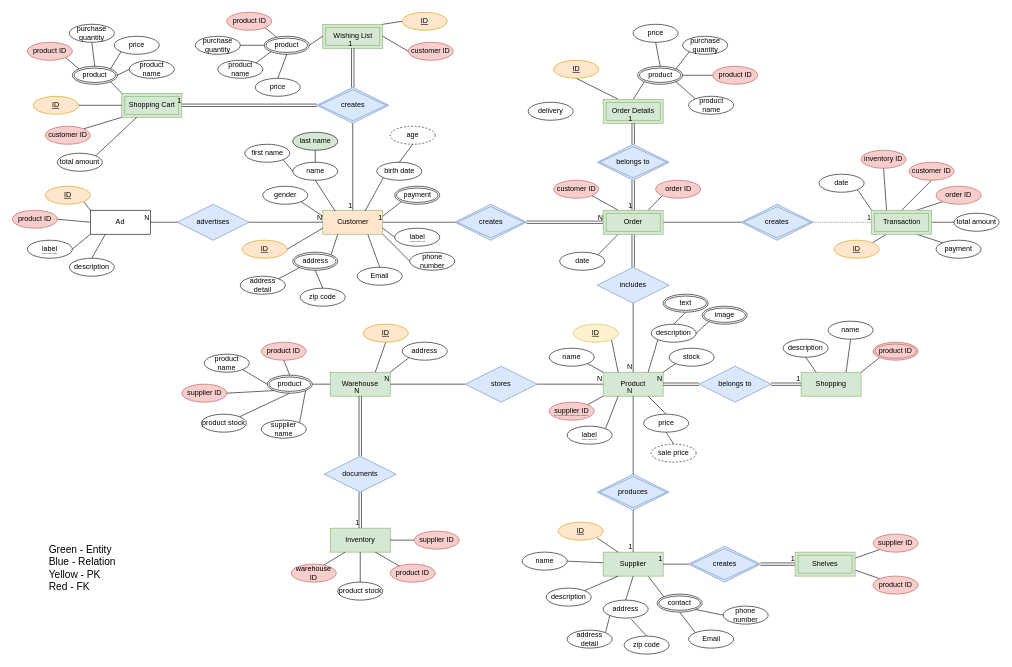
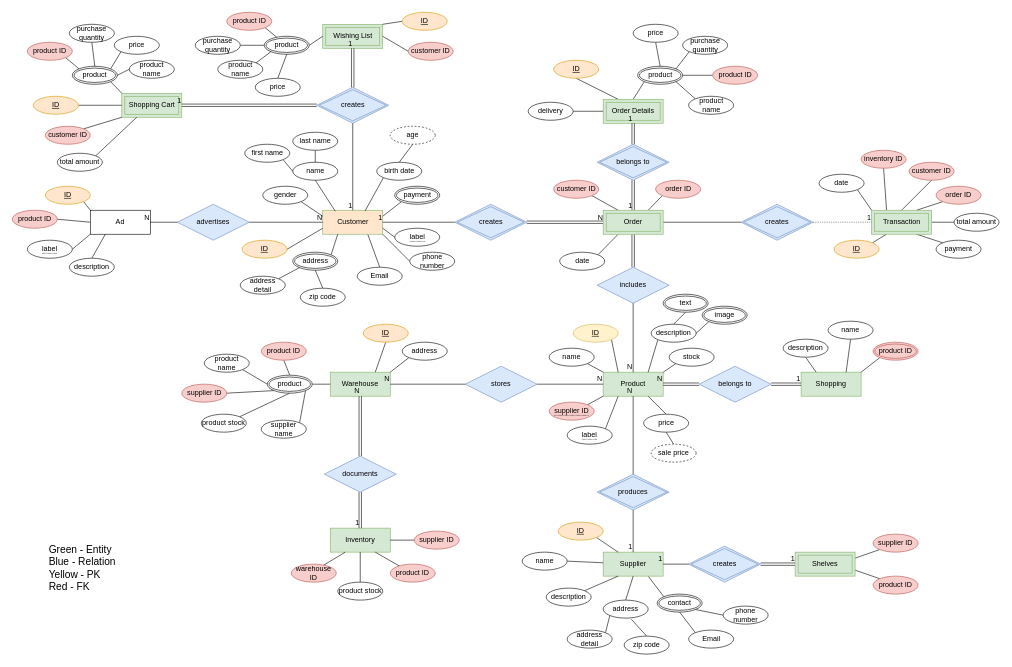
edge "delivery" -- "Order Details": added
node "last name": fillcolor #d5e8d4 -> #ffffff
